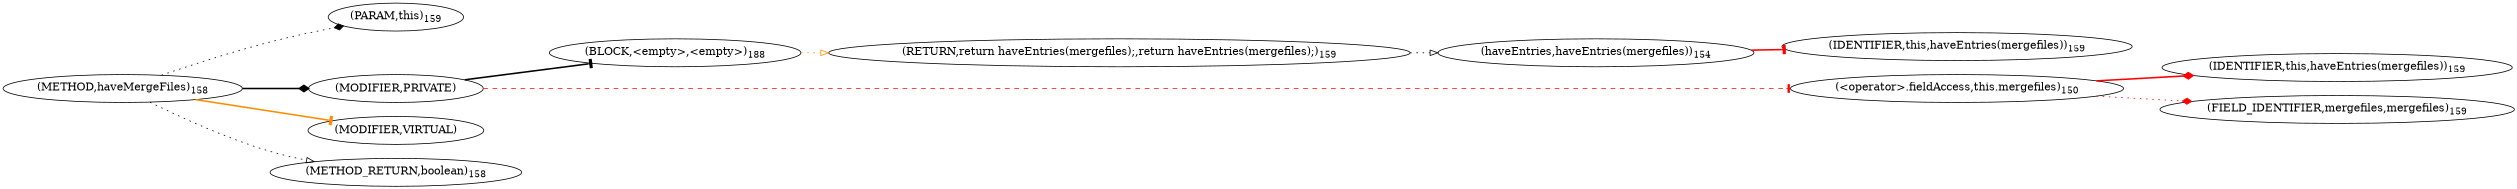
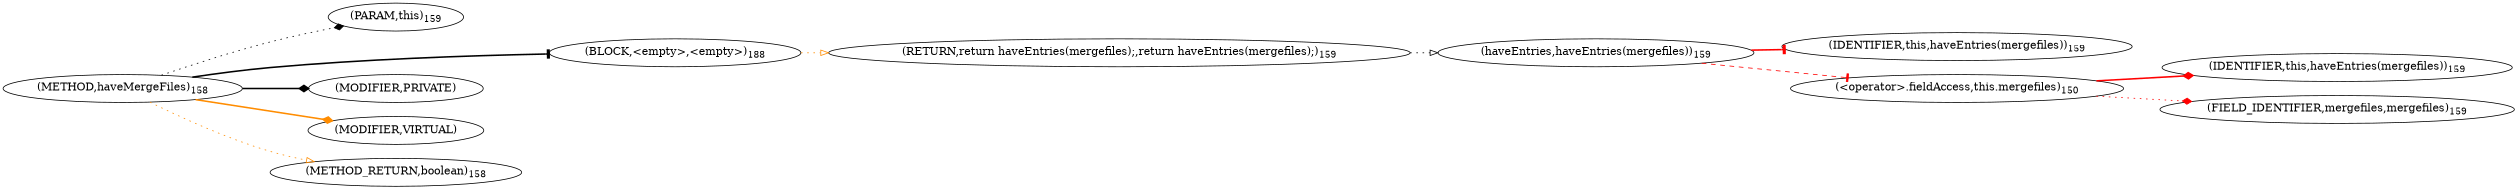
node "(haveEntries,haveEntries(mergefiles))": text "154" -> "159"
edge "(MODIFIER,PRIVATE)" -> "(BLOCK,<empty>,<empty>)": now "(METHOD,haveMergeFiles)" -> "(BLOCK,<empty>,<empty>)"
edge "(MODIFIER,PRIVATE)" -> "(<operator>.fieldAccess,this.mergefiles)": now "(haveEntries,haveEntries(mergefiles))" -> "(<operator>.fieldAccess,this.mergefiles)"
edge "(METHOD,haveMergeFiles)" -> "(MODIFIER,VIRTUAL)": arrowhead tee -> diamond
edge "(METHOD,haveMergeFiles)" -> "(METHOD_RETURN,boolean)": color black -> darkorange
